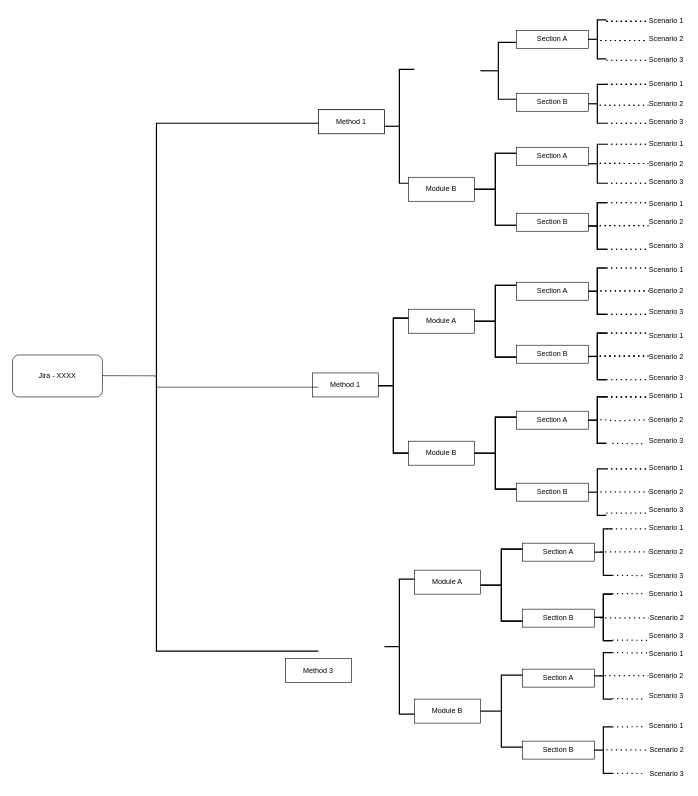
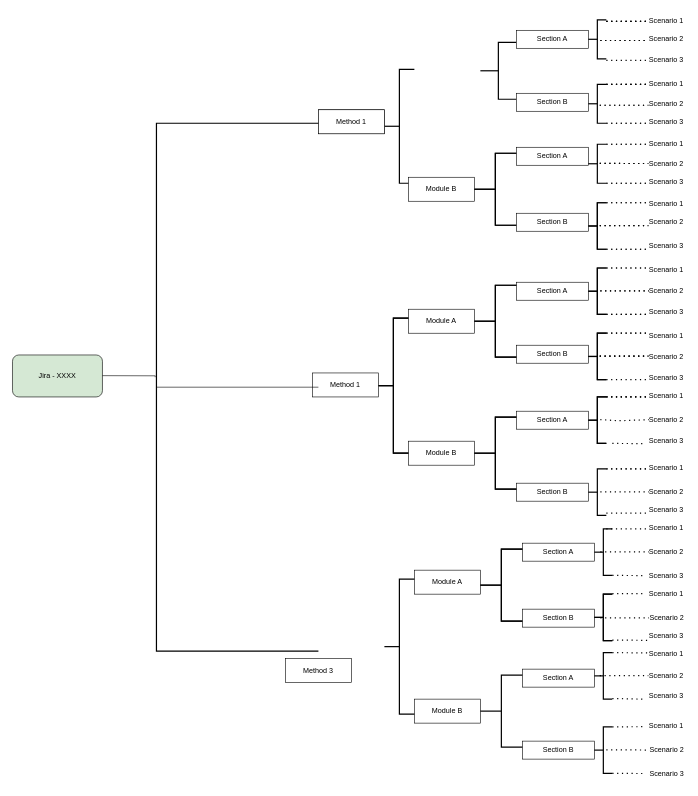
node "Jira - XXXX": fillcolor #ffffff -> #d5e8d4
